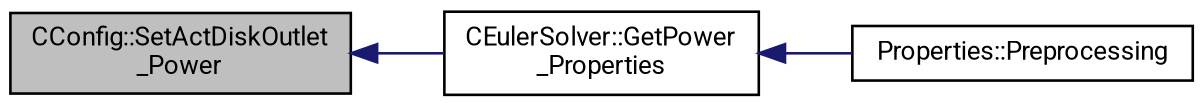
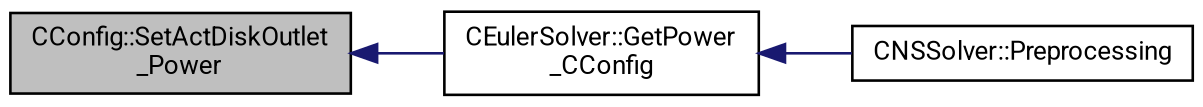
node "CEulerSolver::GetPower _Properties": label "CEulerSolver::GetPower _Properties" -> "CEulerSolver::GetPower _CConfig"
node "Properties::Preprocessing": label "Properties::Preprocessing" -> "CNSSolver::Preprocessing"
